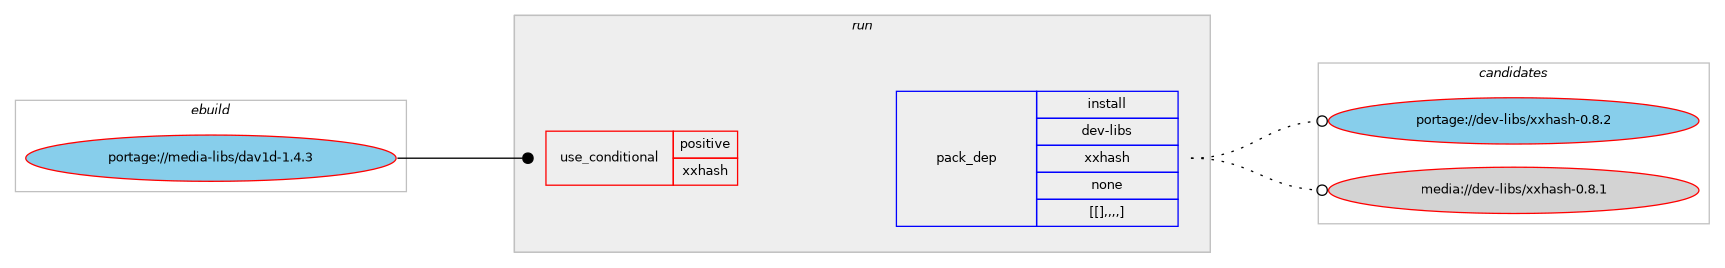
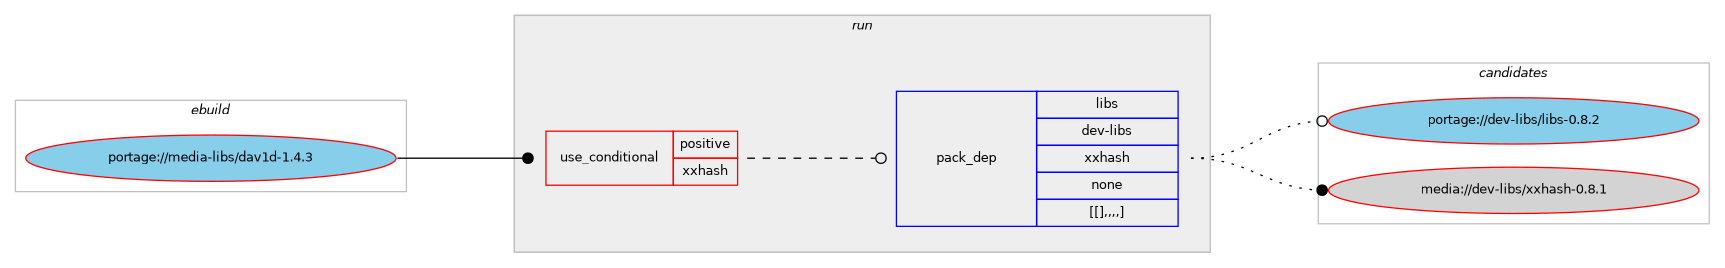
node "pack_dep": text "install" -> "libs"
node "portage://dev-libs/xxhash-0.8.2": label "portage://dev-libs/xxhash-0.8.2" -> "portage://dev-libs/libs-0.8.2"
edge "use_conditional" -> "pack_dep": added
edge "pack_dep" -> "media://dev-libs/xxhash-0.8.1": arrowhead odot -> dot
